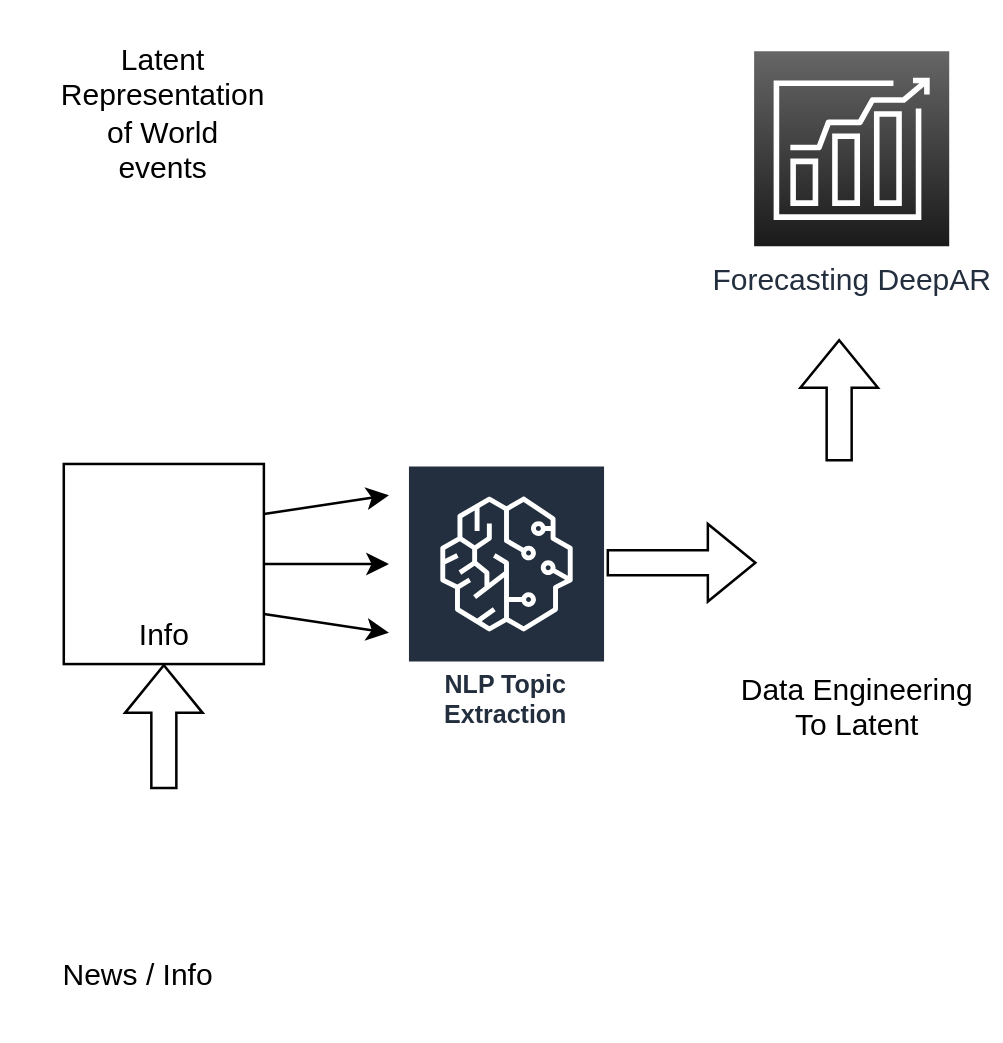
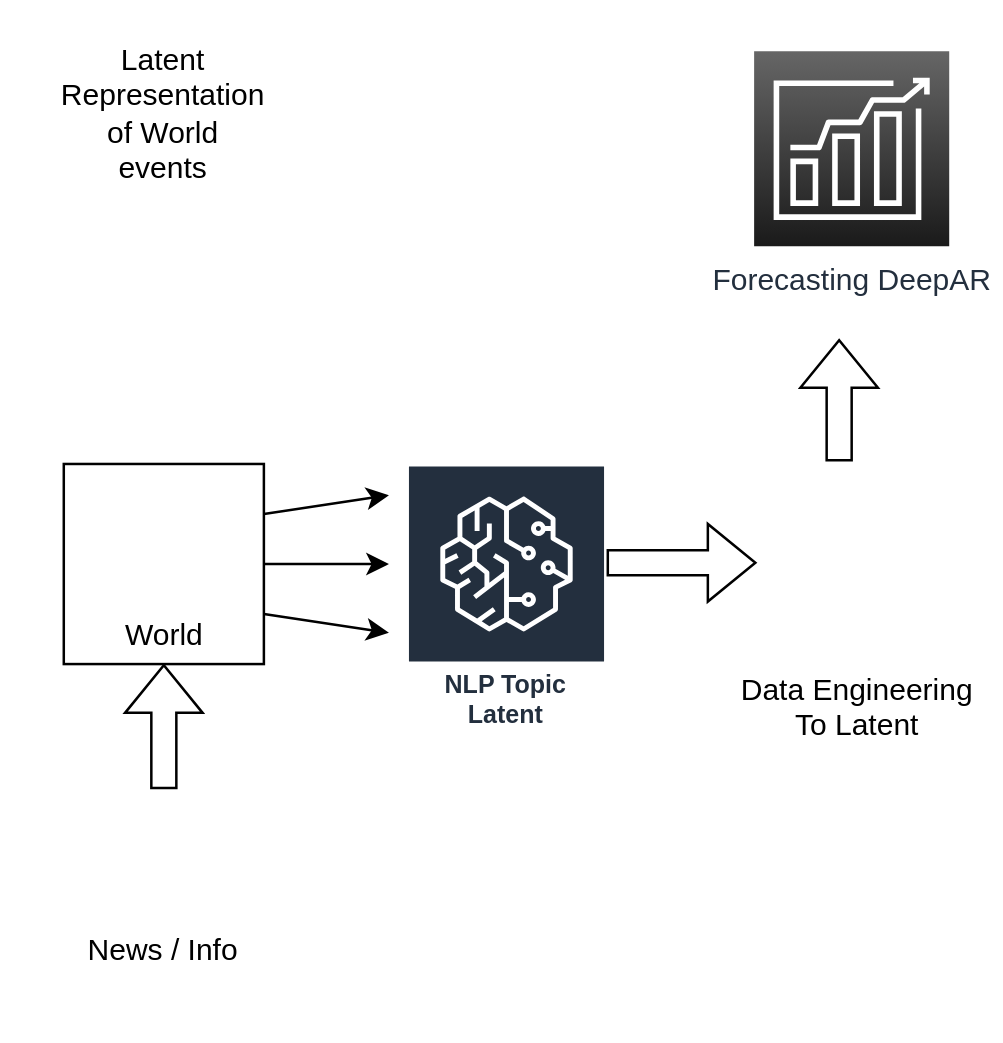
node "Info": label "Info" -> "World"
node "NLP Topic Extraction": label "NLP Topic Extraction" -> "NLP Topic Latent"
node "News / Info": moved (139, 976) -> (164, 951)
